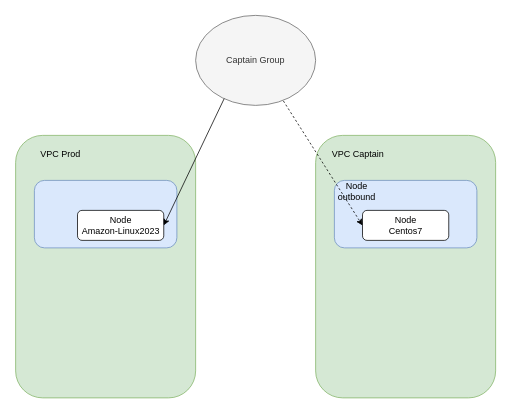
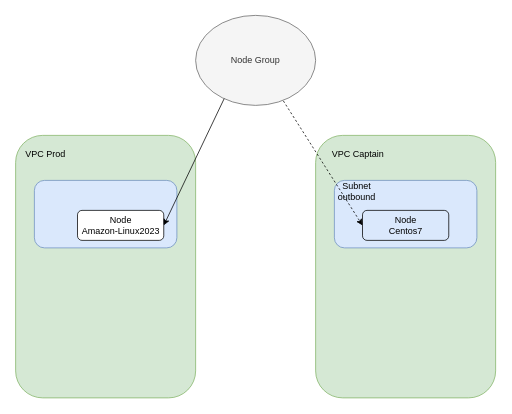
node "Captain Group": label "Captain Group" -> "Node Group"
node "VPC Prod": moved (60, 154) -> (45, 154)
node "Node outbound": label "Node outbound" -> "Subnet outbound"
node "Node Centos7": fillcolor #ffffff -> #dae8fc
